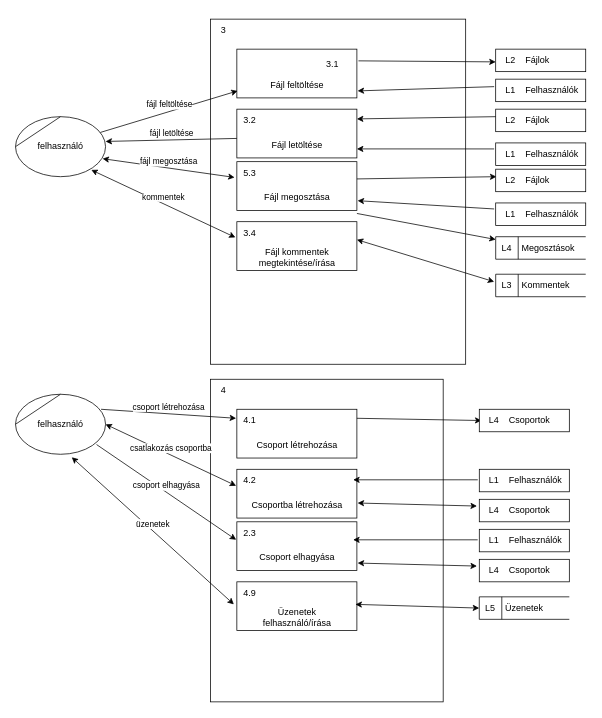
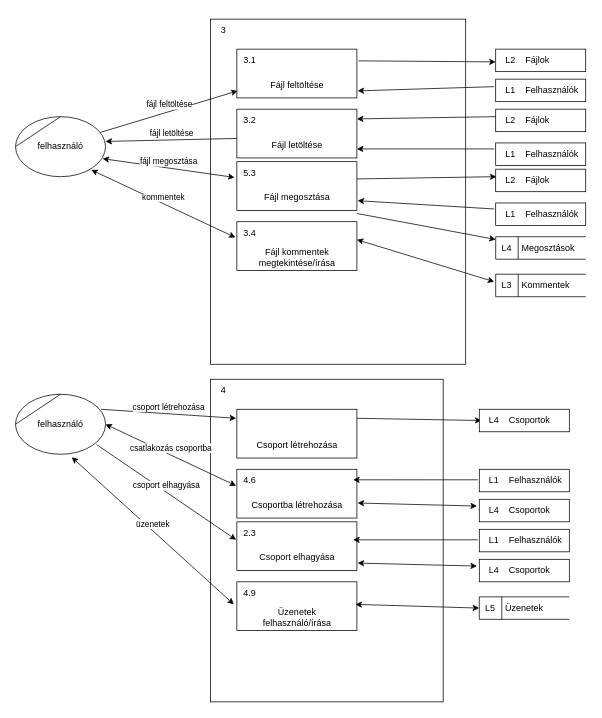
node "3.1": moved (332, 64) -> (250, 60)
node "4.1": removed
node "4.2": label "4.2" -> "4.6"
